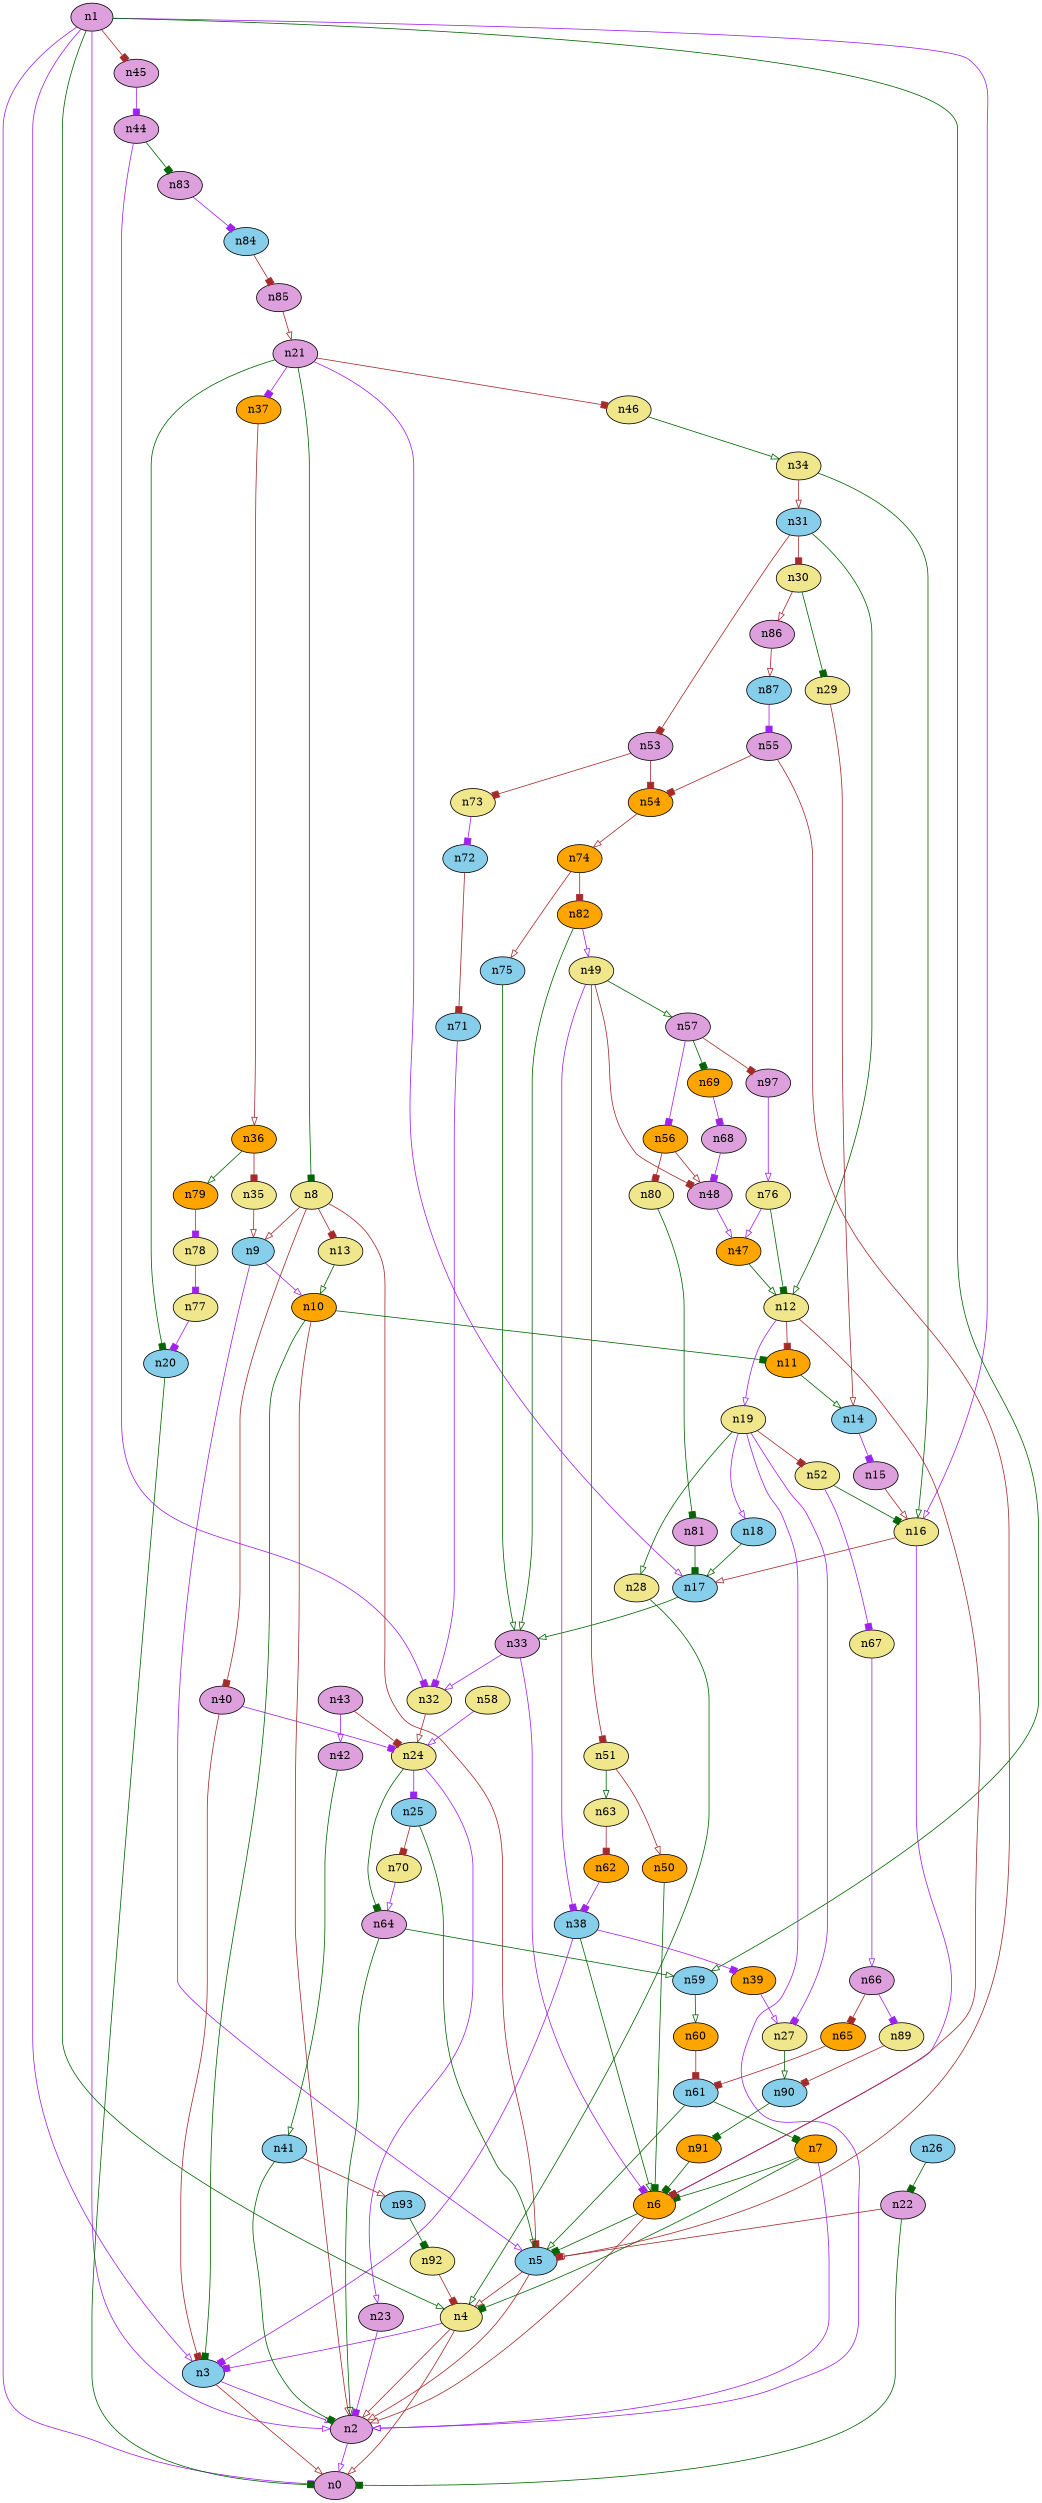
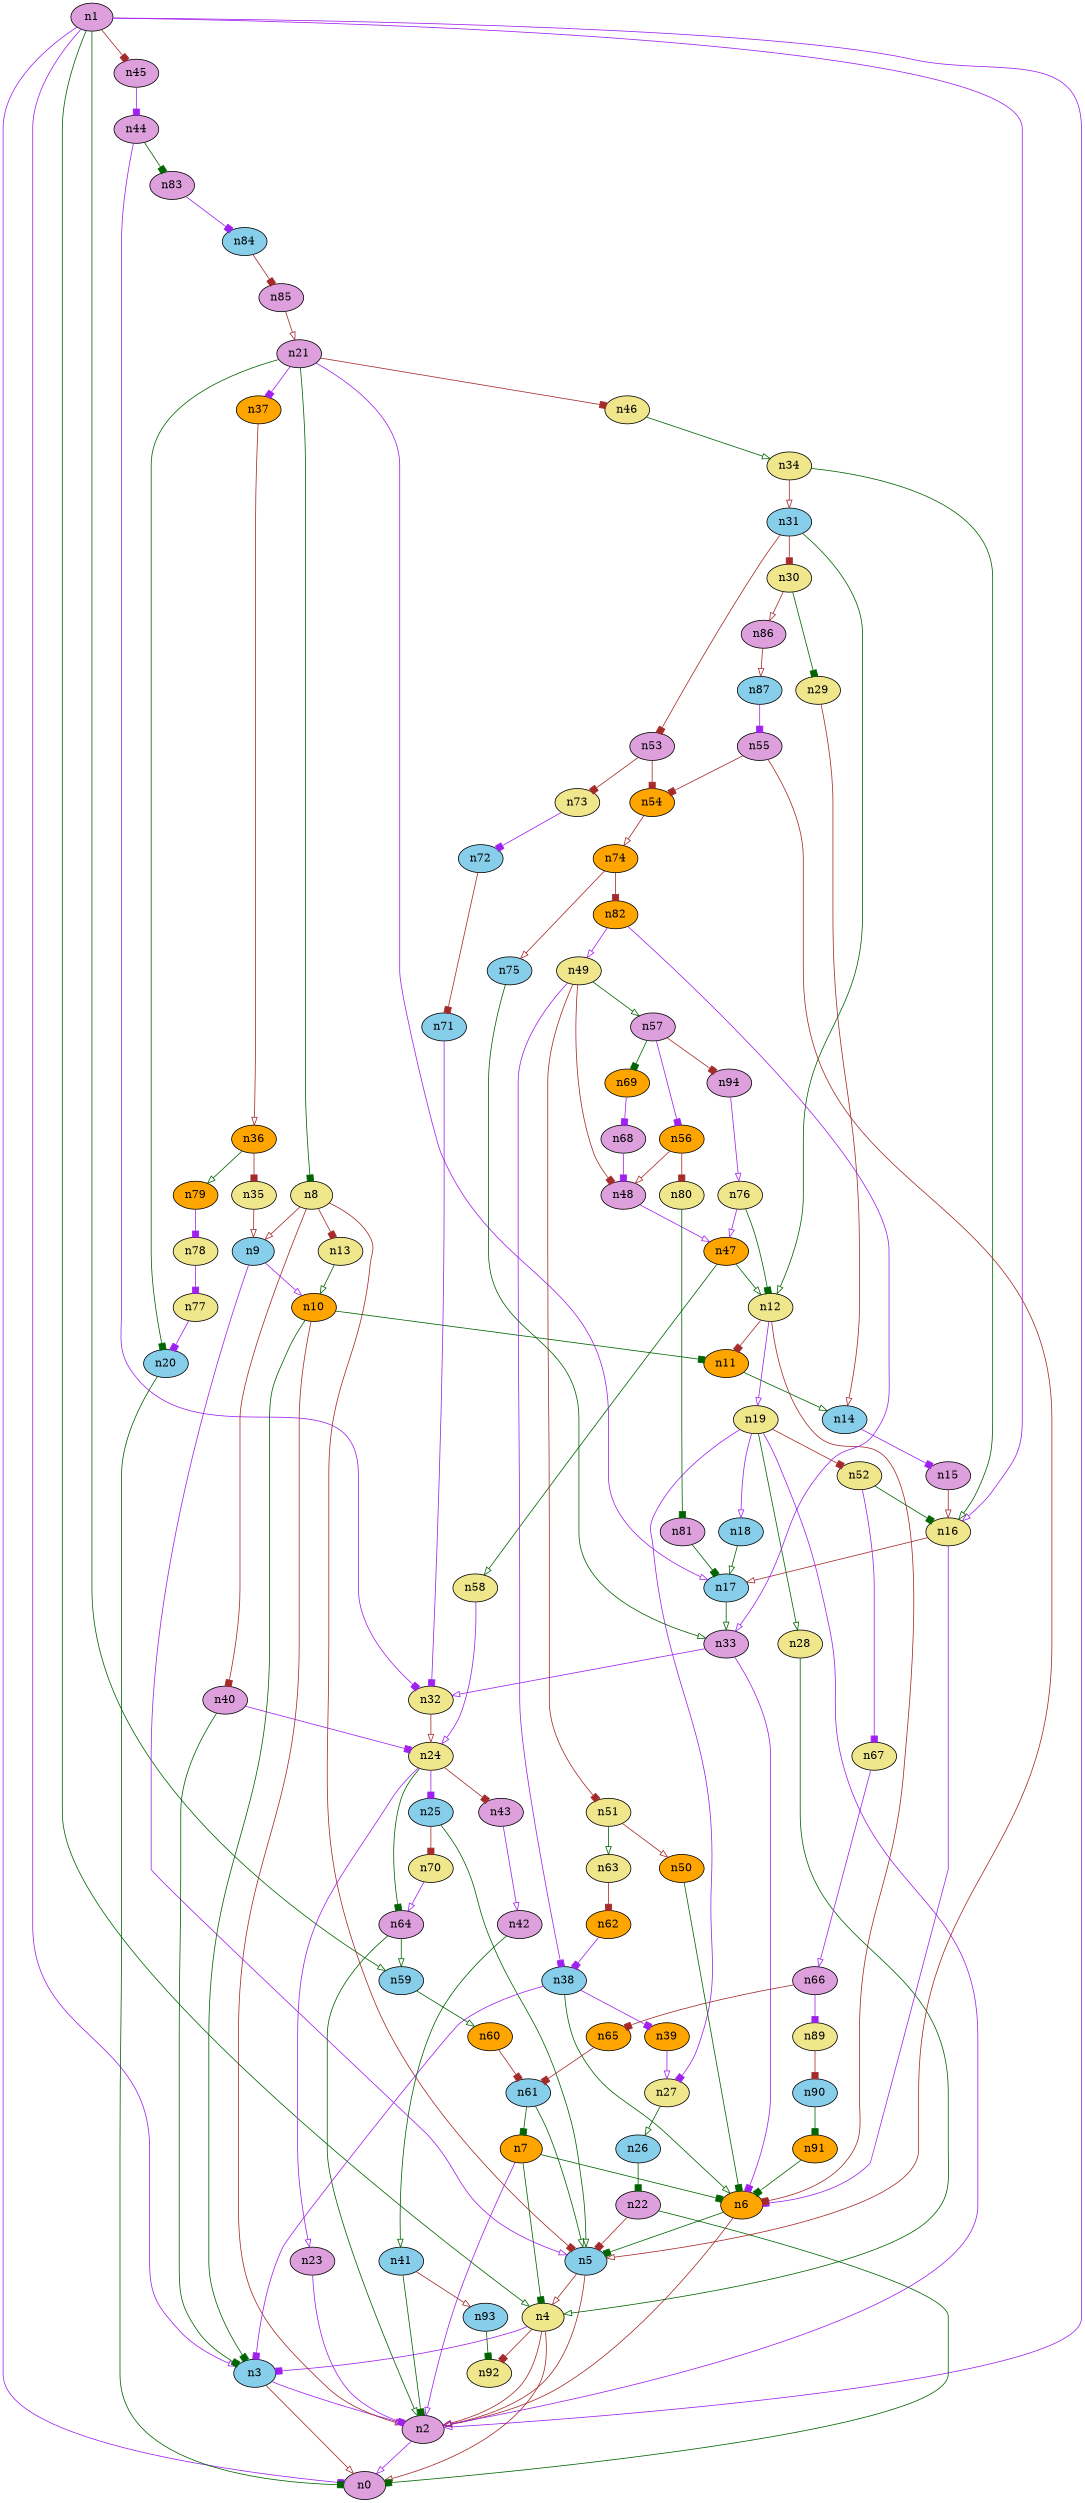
node "n97": label "n97" -> "n94"
edge "n82" -> "n33": color darkgreen -> purple
edge "n47" -> "n58": added
edge "n43" -> "n24": reversed
edge "n40" -> "n3": color brown -> darkgreen
edge "n27" -> "n90": now "n27" -> "n26"
edge "n92" -> "n4": reversed
